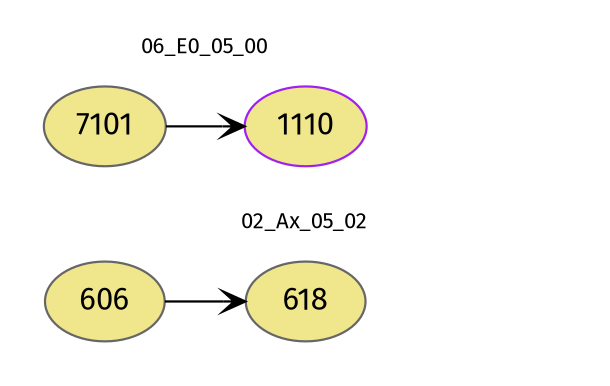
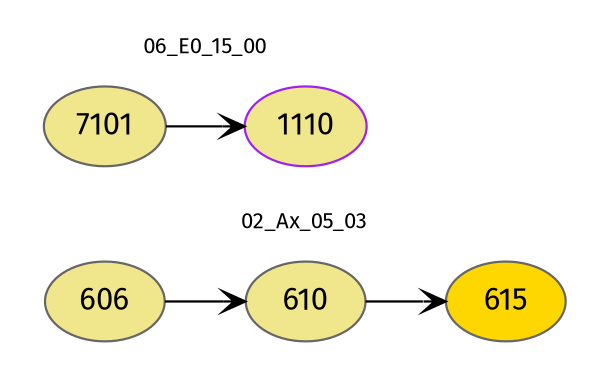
cluster "06_E0_05_00": label "06_E0_05_00" -> "06_E0_15_00"
cluster "02_Ax_05_02": label "02_Ax_05_02" -> "02_Ax_05_03"
node "618": label "618" -> "610"
node "615": added
